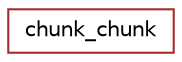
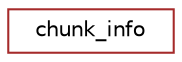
node "chunk_chunk": label "chunk_chunk" -> "chunk_info"
